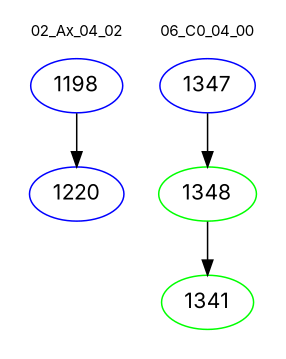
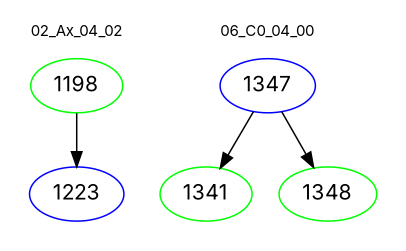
node "1198": color blue -> green
node "1220": label "1220" -> "1223"
edge "1348" -> "1341": now "1347" -> "1341"
